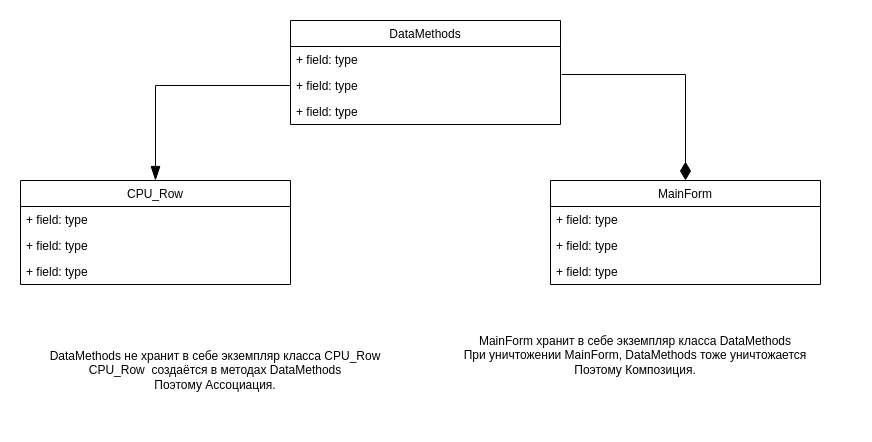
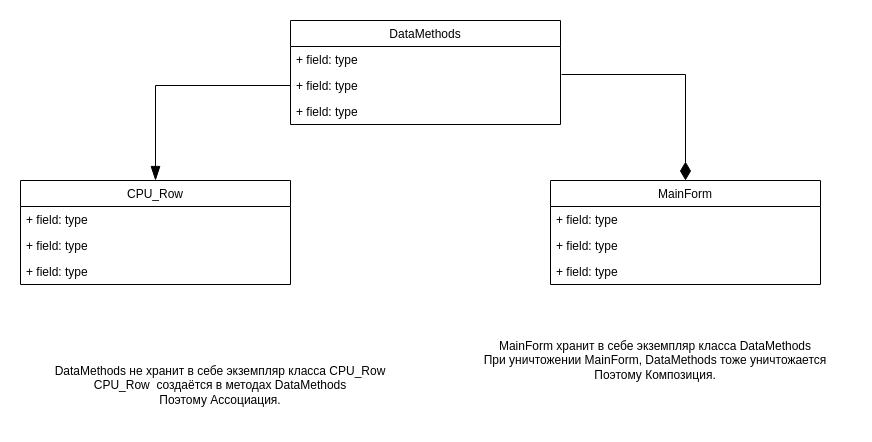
node "MainForm хранит в себе экземпляр класса DataMethods При уничтожении MainForm, DataMethods тоже уничтожается Поэтому Композиция.": moved (636, 356) -> (656, 361)
node "DataMethods не хранит в себе экземпляр класса CPU_Row CPU_Row создаётся в методах DataMethods Поэтому Ассоциация.": moved (216, 371) -> (221, 386)
